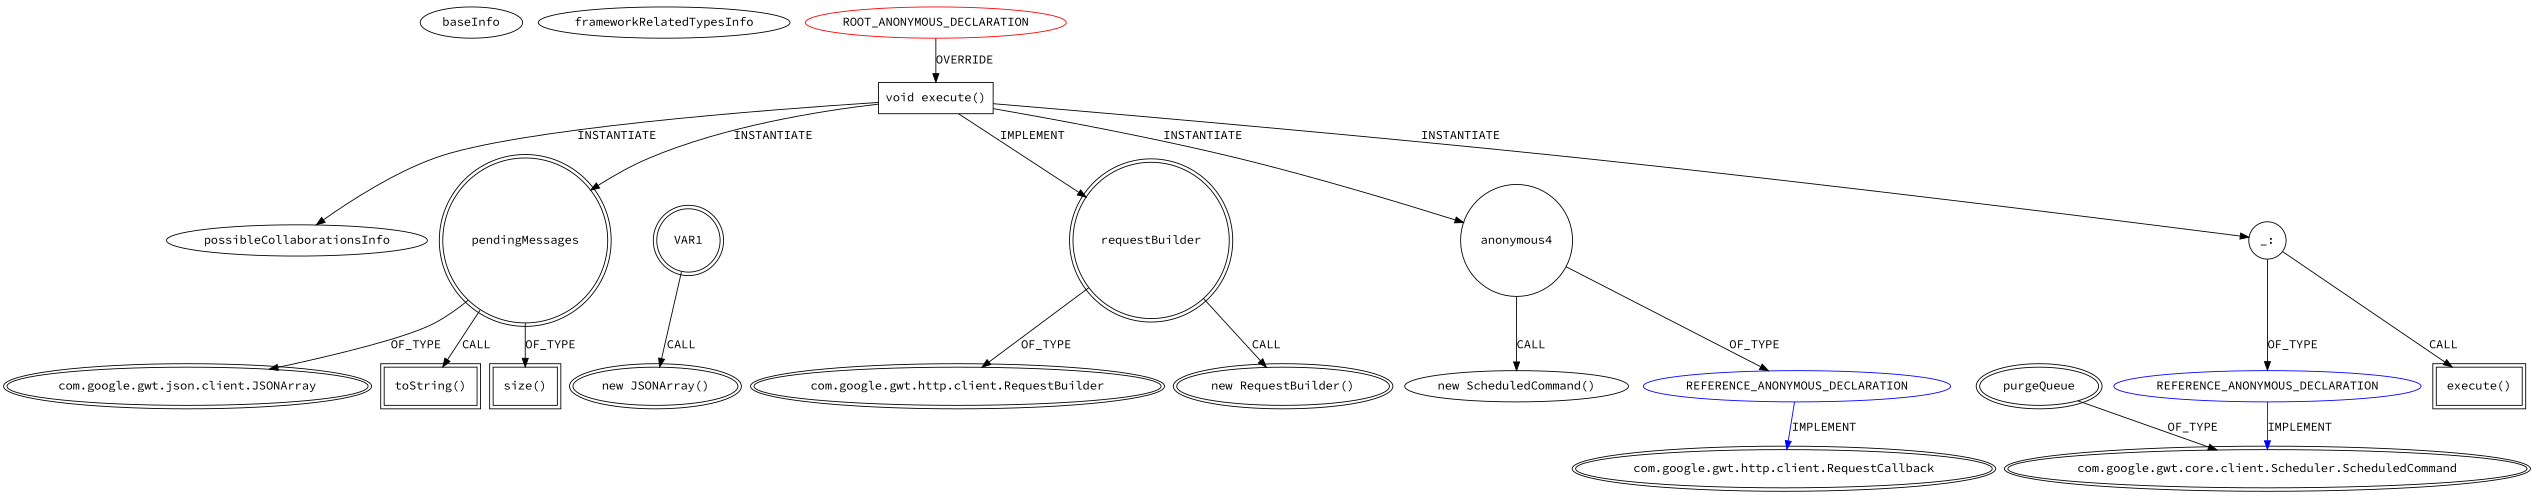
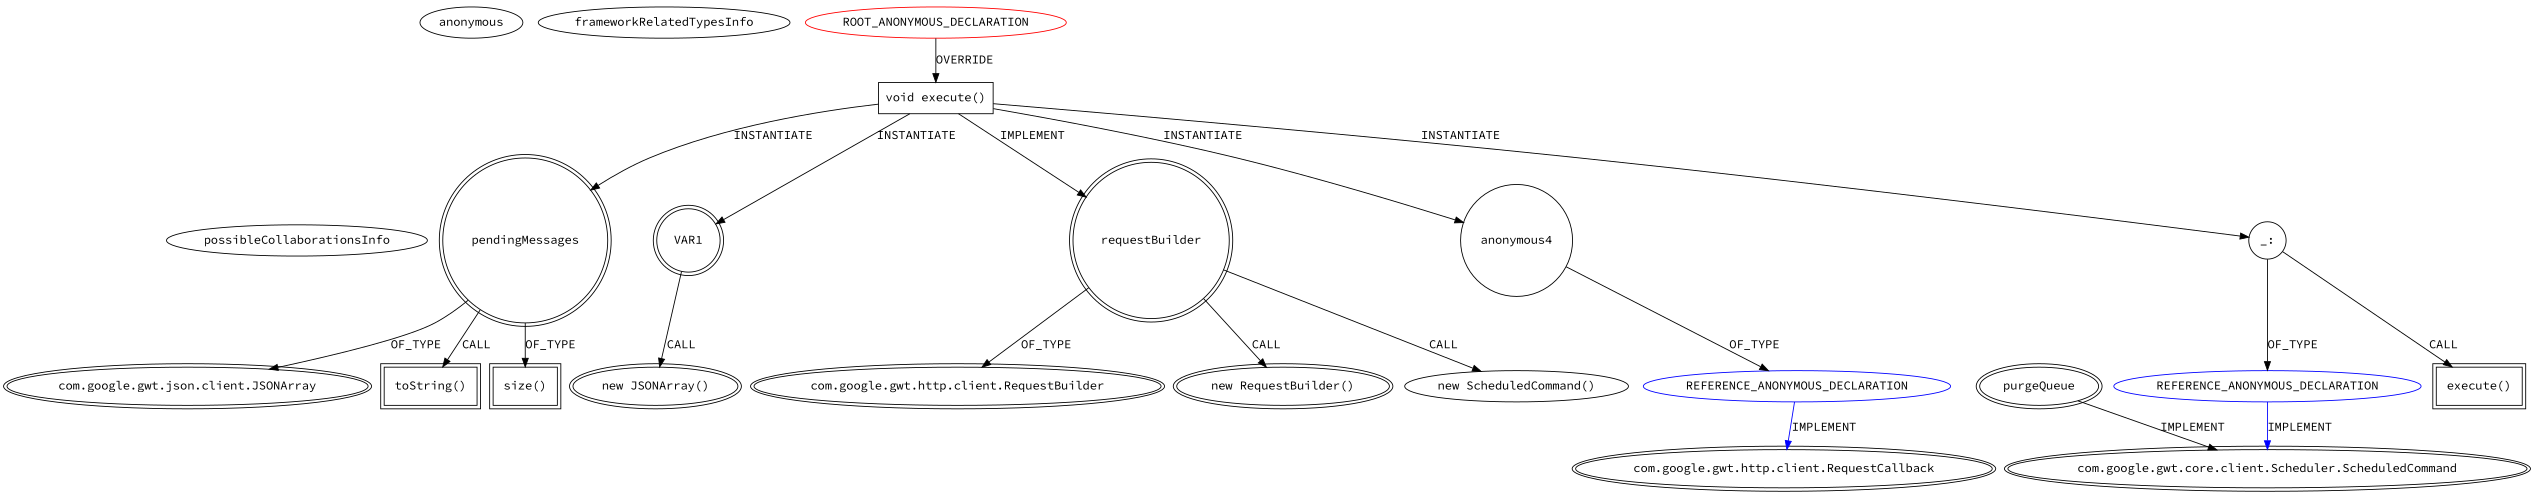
node "baseInfo": label "baseInfo" -> "anonymous"
edge "void execute()" -> "possibleCollaborationsInfo": now "void execute()" -> "VAR1"
edge "anonymous4" -> "new ScheduledCommand()": now "requestBuilder" -> "new ScheduledCommand()"
edge "purgeQueue" -> "com.google.gwt.core.client.Scheduler.ScheduledCommand": label "OF_TYPE" -> "IMPLEMENT"
